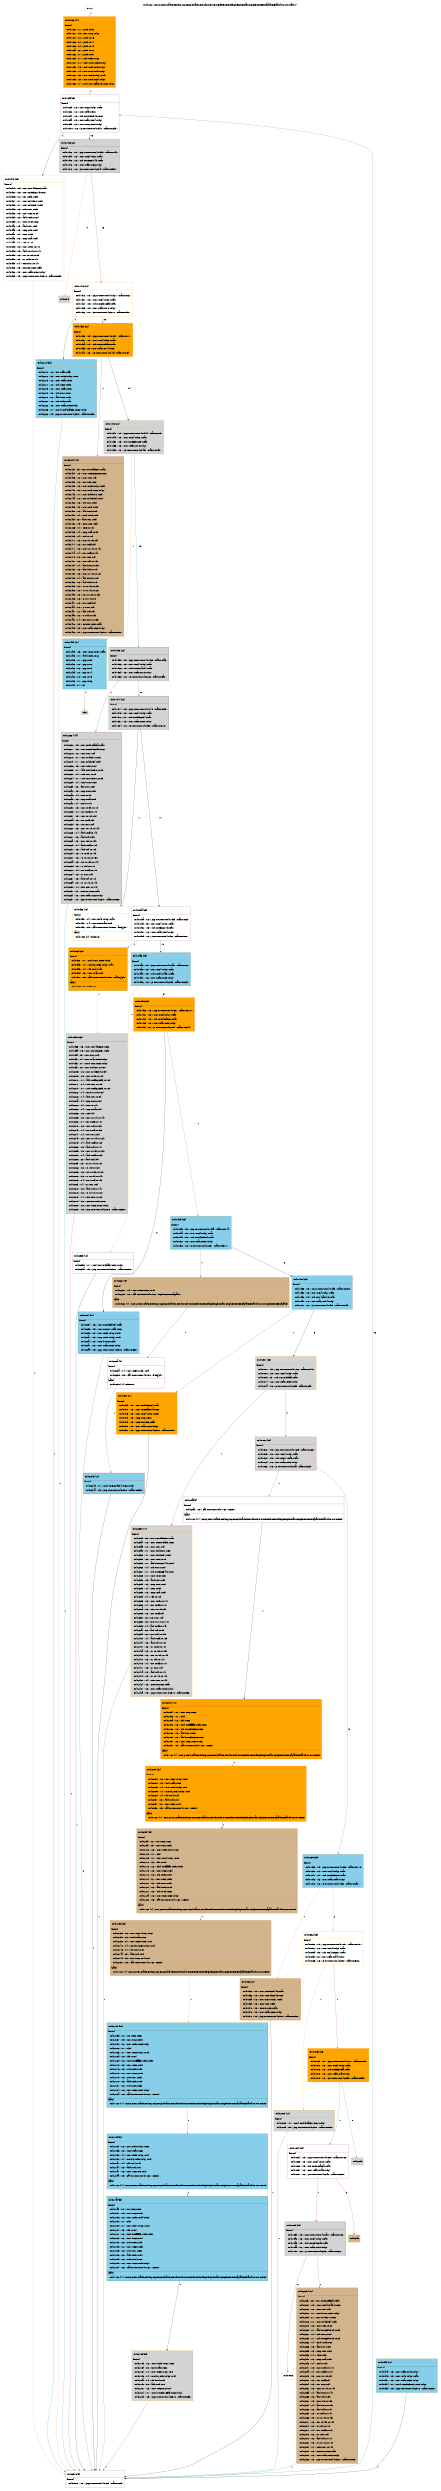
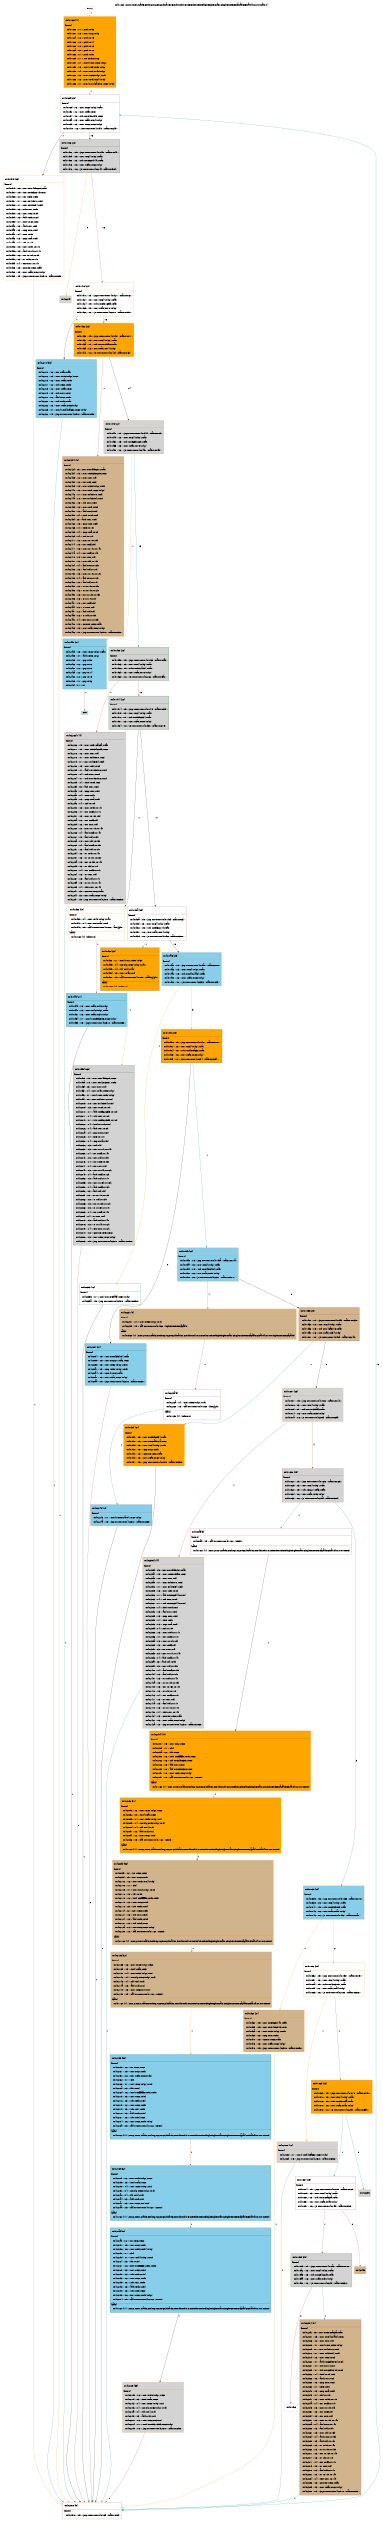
edge "0x401f3e [13]" -> "0x401f4b [21]": added, label "1"
node "0x401dee [25]": fillcolor skyblue -> tan
edge "0x401f60 [27]" -> "0x402518 [5]": color black -> darkorange
